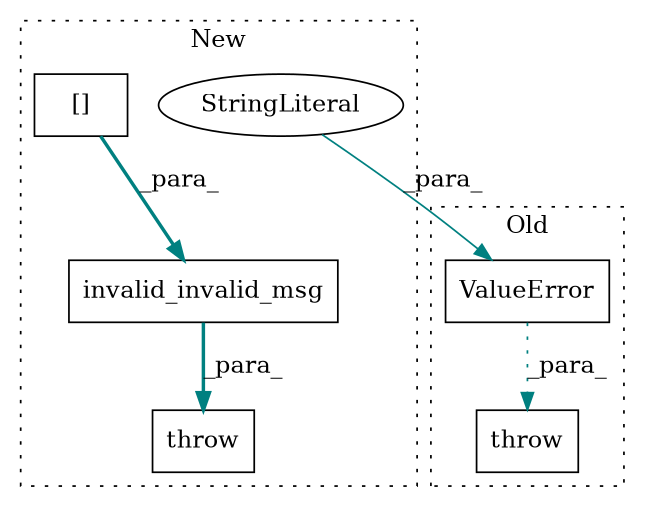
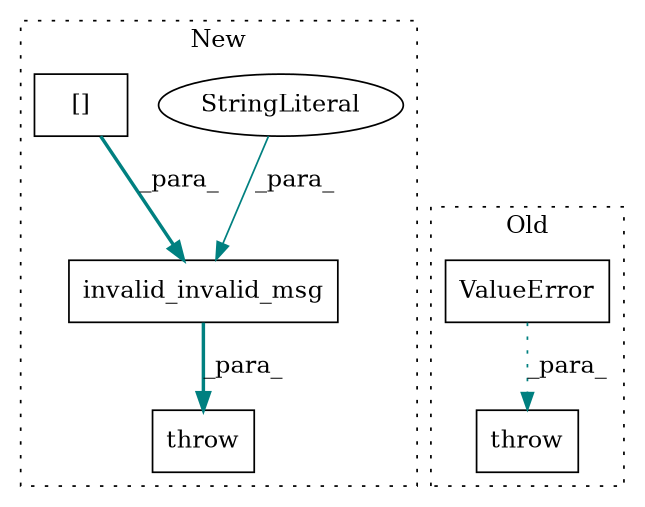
edge "StringLiteral" -> "ValueError": now "StringLiteral" -> "invalid_invalid_msg"
